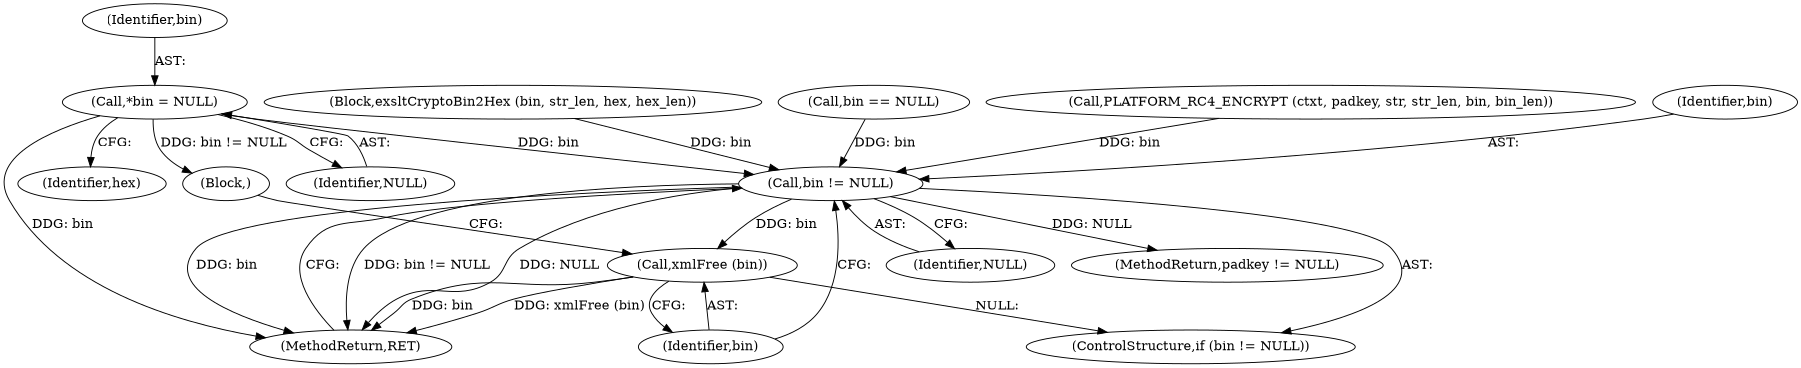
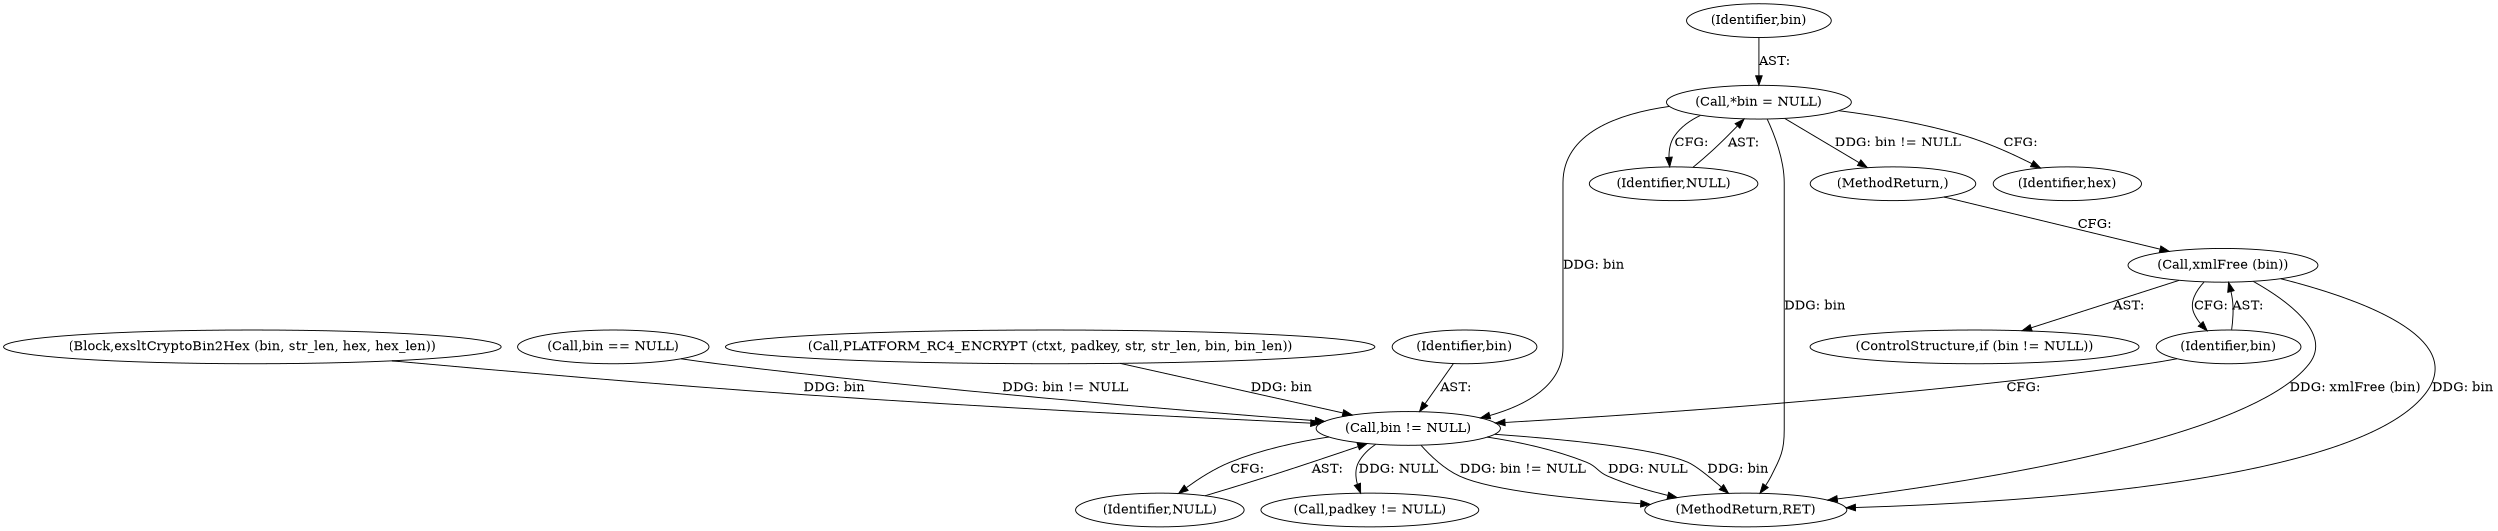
edge "(Call,bin == NULL)" -> "(Call,bin != NULL)": label "DDG: bin" -> "DDG: bin != NULL"
node "(Block,)": label "(Block,)" -> "(MethodReturn,)"
edge "(MethodReturn,RET)" -> "(Call,bin != NULL)": removed, label "CFG:"
edge "(Call,bin != NULL)" -> "(ControlStructure,if (bin != NULL))": removed, label "AST:"
edge "(Call,bin != NULL)" -> "(Call,xmlFree (bin))": removed, label "DDG: bin"
node "(MethodReturn,padkey != NULL)": label "(MethodReturn,padkey != NULL)" -> "(Call,padkey != NULL)"
edge "(Call,xmlFree (bin))" -> "(ControlStructure,if (bin != NULL))": label "NULL: " -> "AST: "
